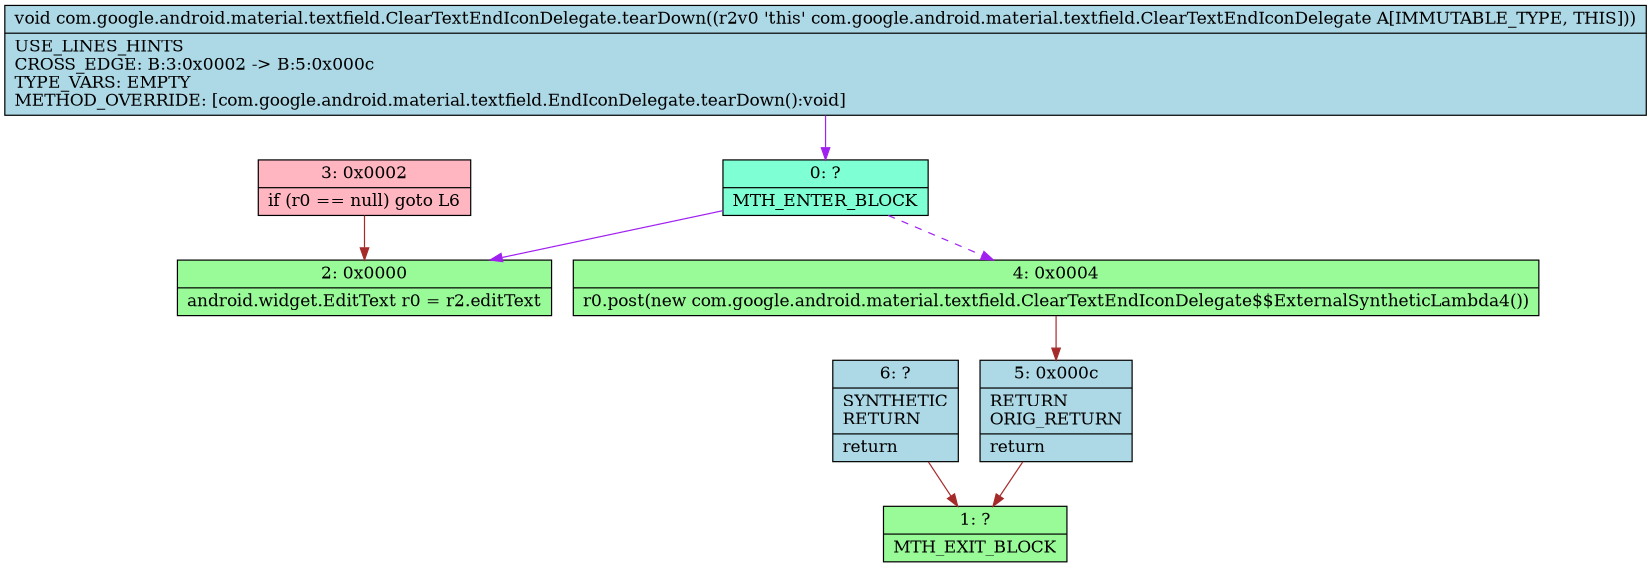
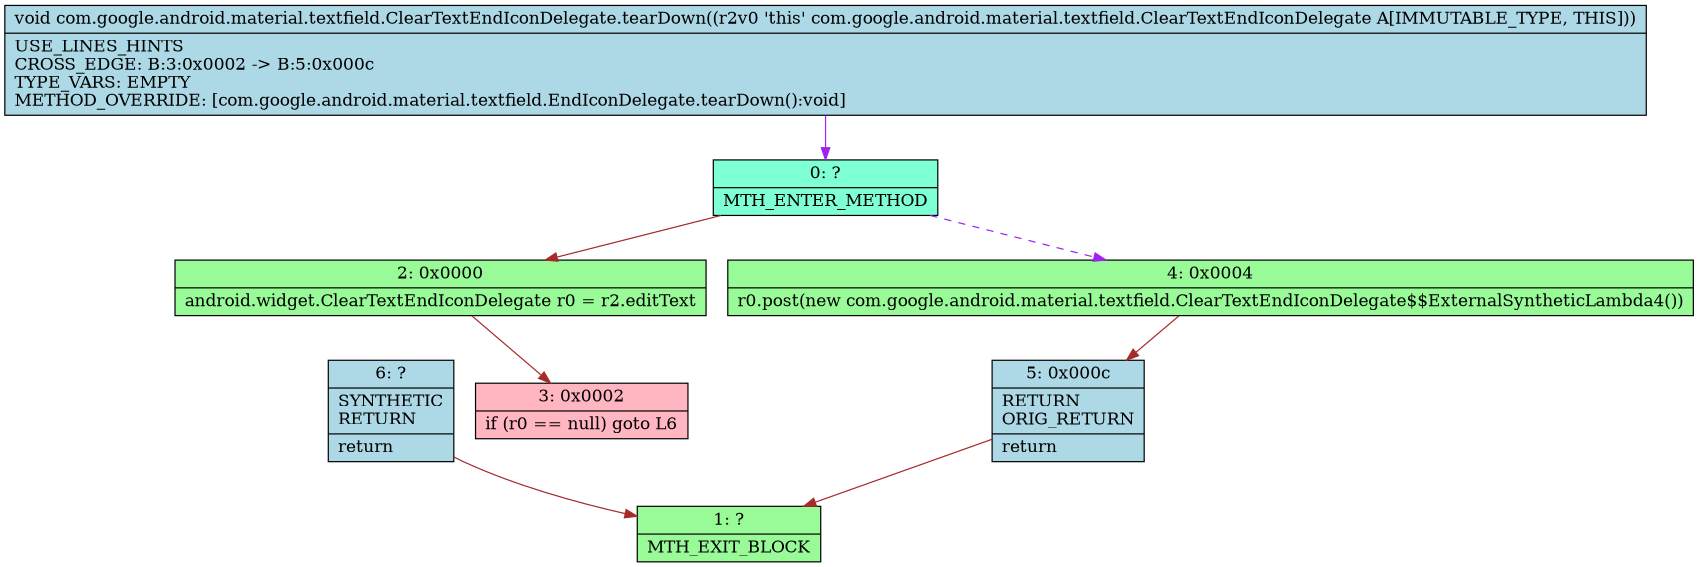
node "0: ?": text "MTH_ENTER_BLOCK" -> "MTH_ENTER_METHOD"
edge "3: 0x0002" -> "2: 0x0000": reversed
edge "0: ?" -> "2: 0x0000": color purple -> brown
node "2: 0x0000": text "android.widget.EditText r0 = r2.editText" -> "android.widget.ClearTextEndIconDelegate r0 = r2.editText"
